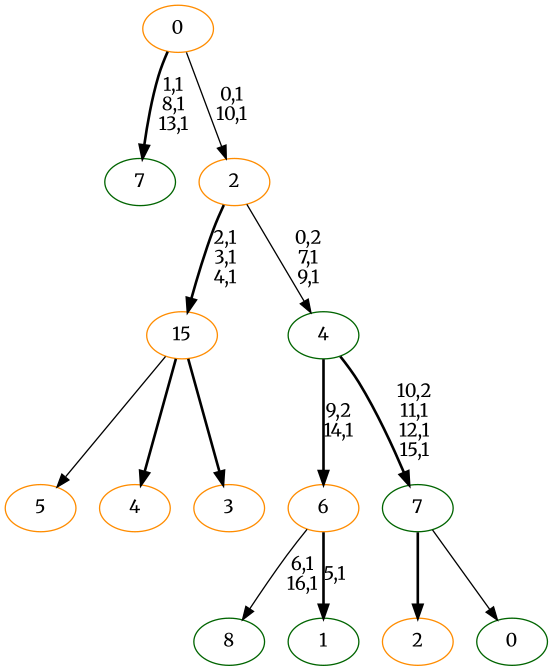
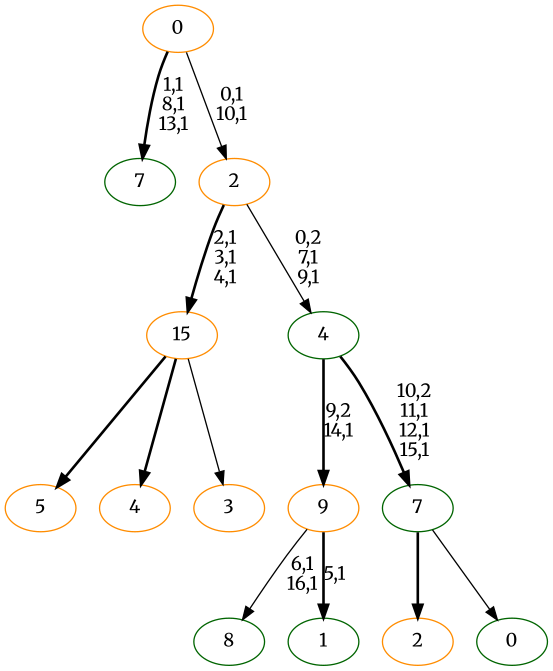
edge "15" -> "3": style bold -> solid
edge "15" -> "5": style solid -> bold
node "6": label "6" -> "9"
